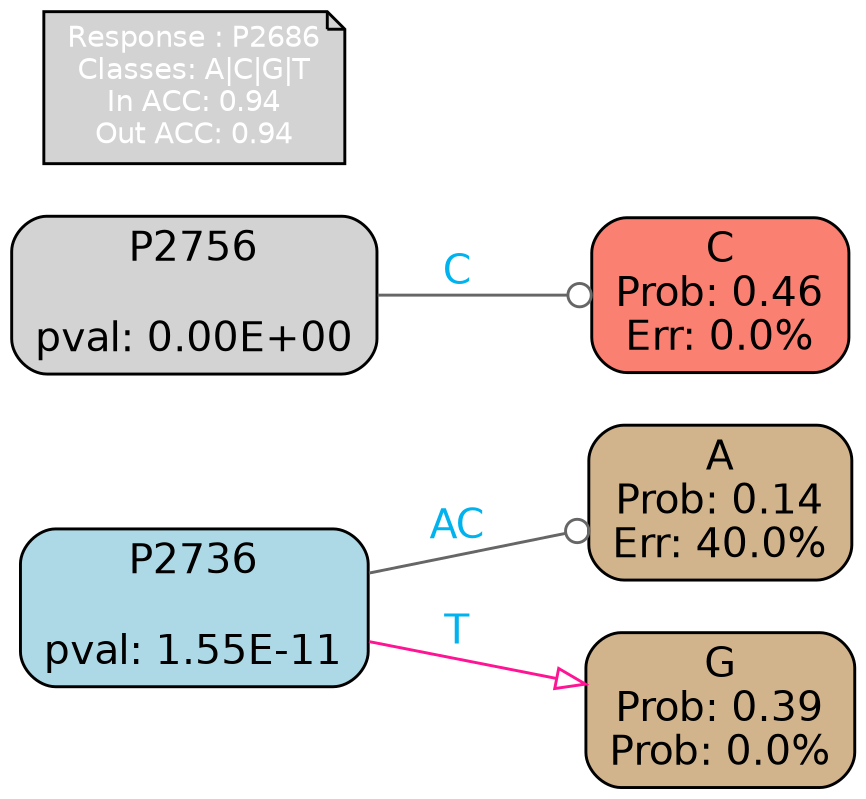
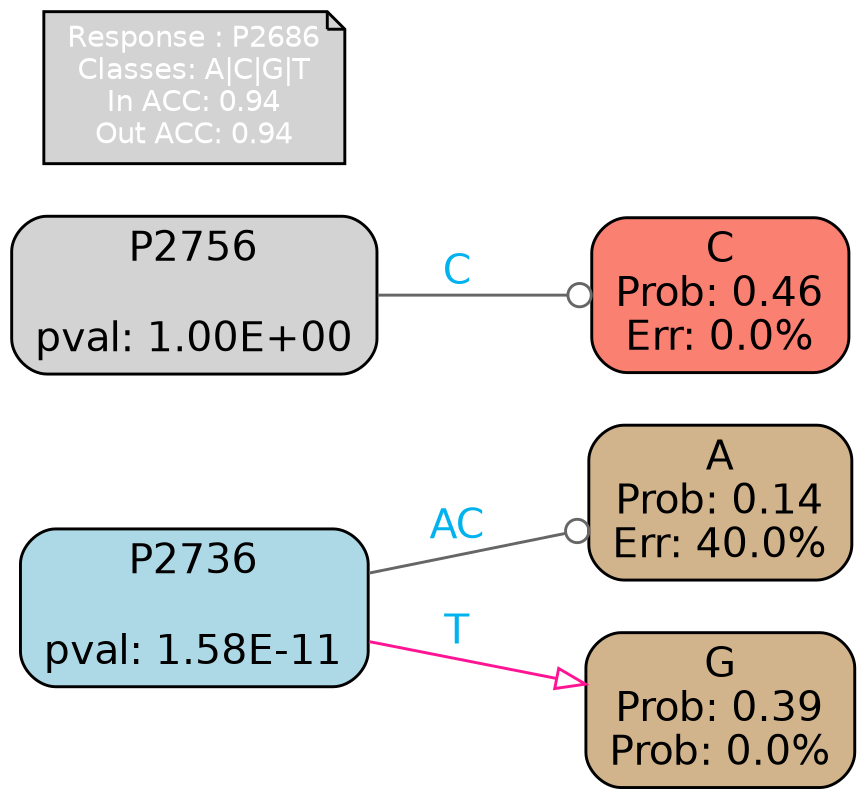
node "P2756 pval: 0.00E+00": label "P2756 pval: 0.00E+00" -> "P2756 pval: 1.00E+00"
node "P2736 pval: 1.55E-11": label "P2736 pval: 1.55E-11" -> "P2736 pval: 1.58E-11"
